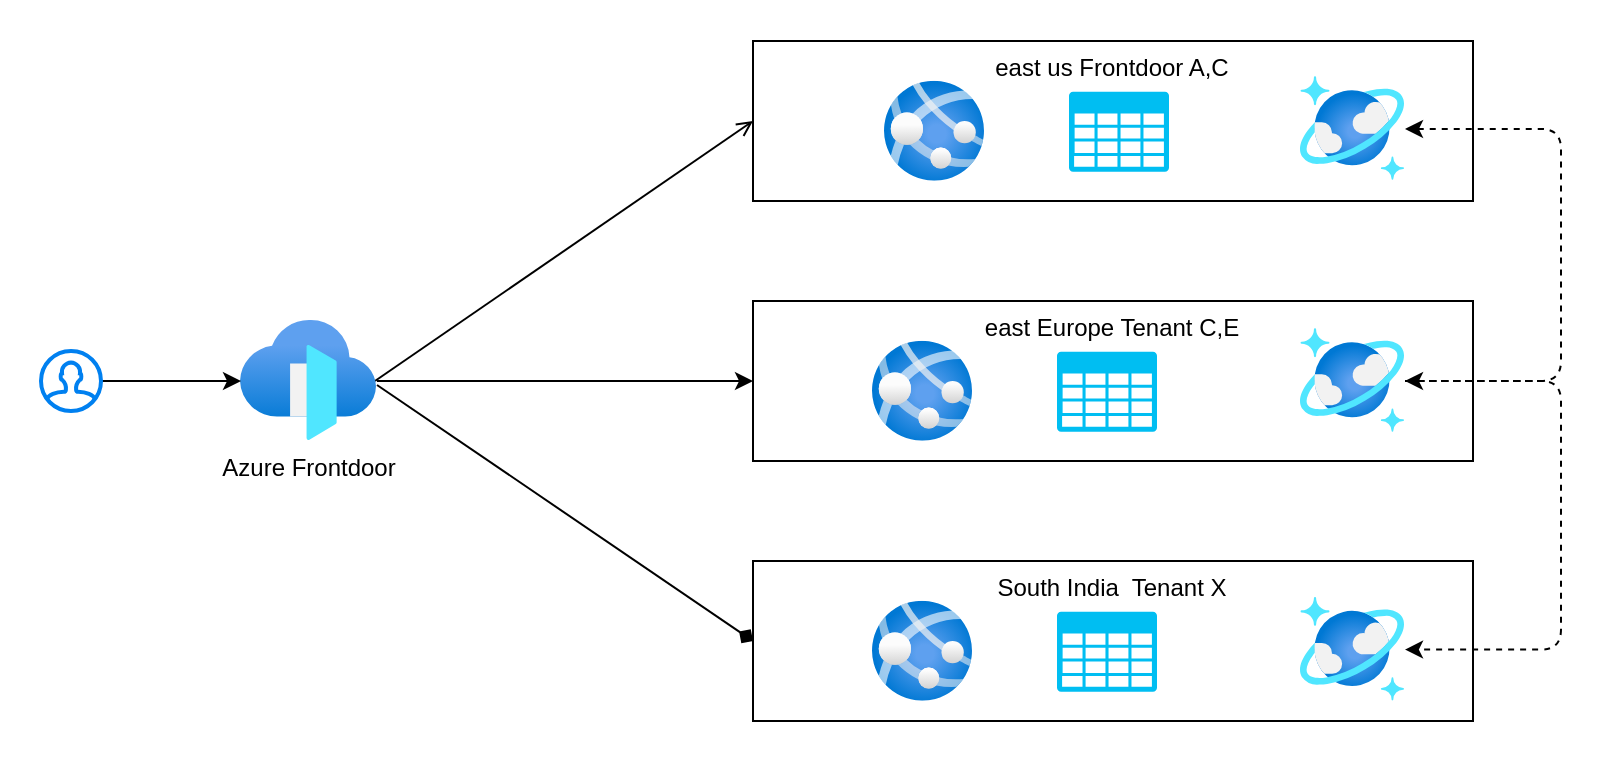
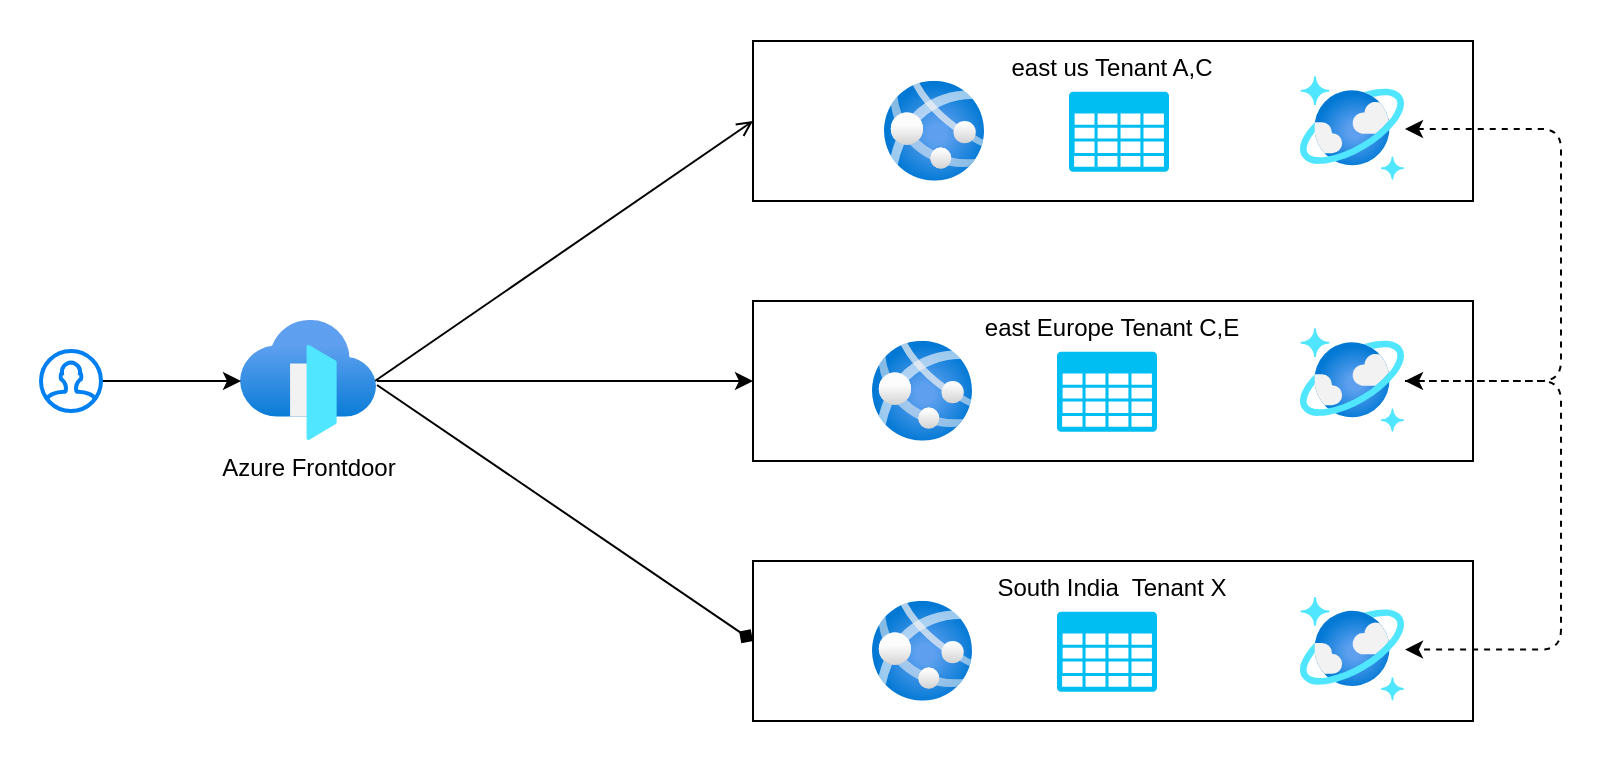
node "east us Frontdoor A,C": label "east us Frontdoor A,C" -> "east us Tenant A,C"
